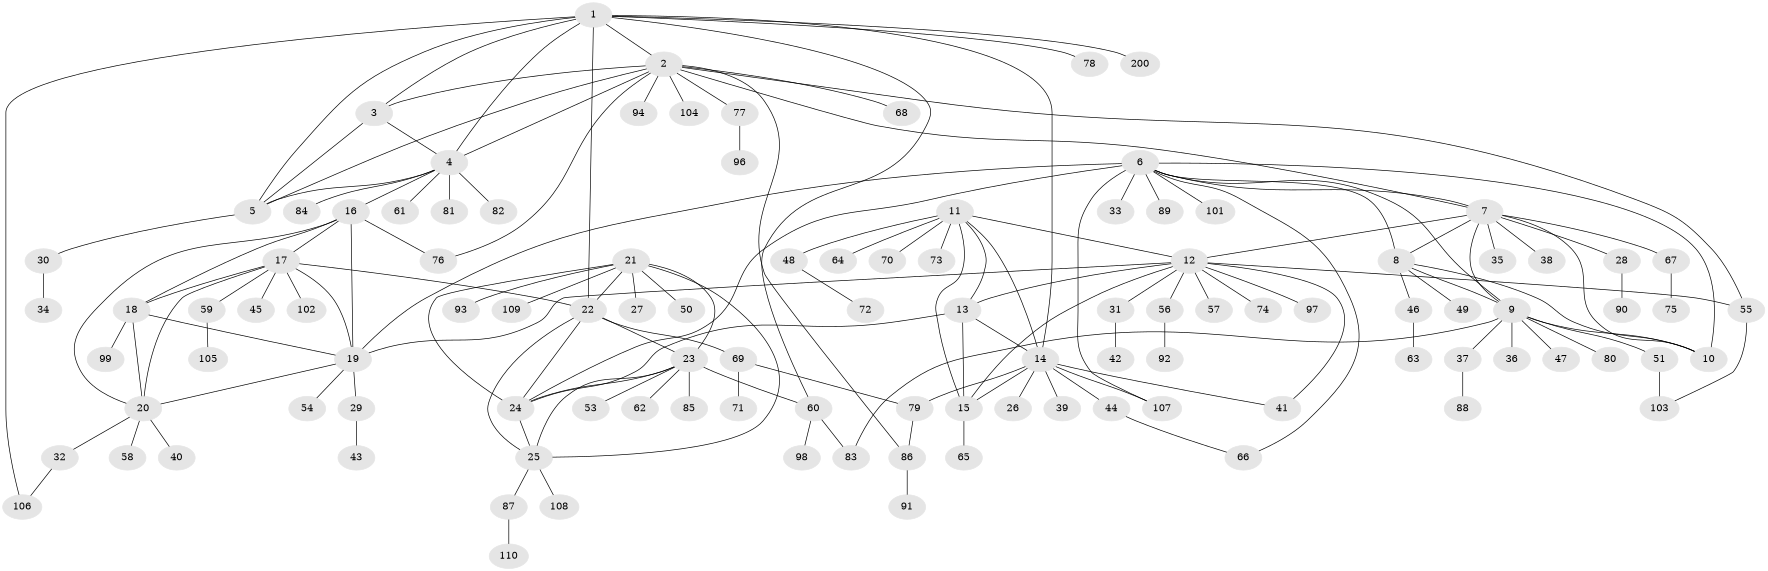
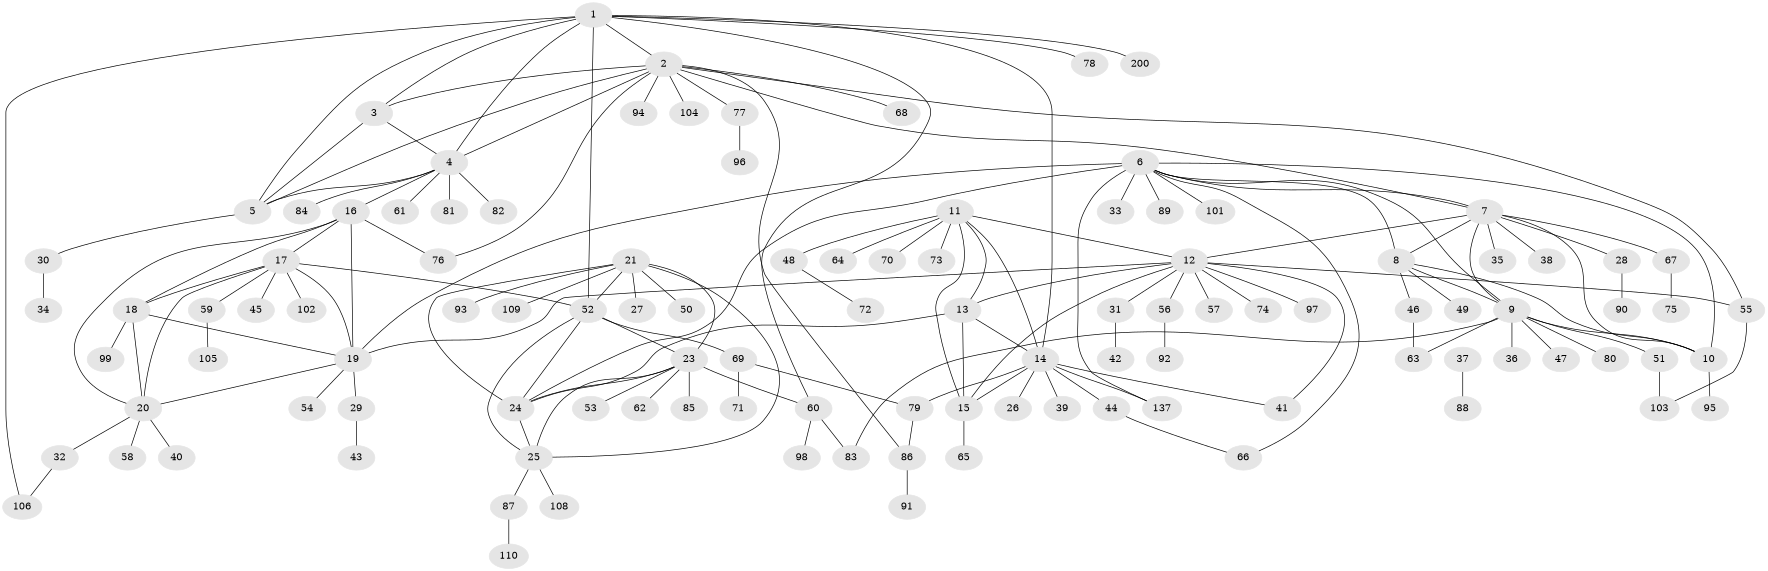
node "22": label "22" -> "52"
edge "9" -- "37": now "9" -- "63"
node "107": label "107" -> "137"
node "95": added
